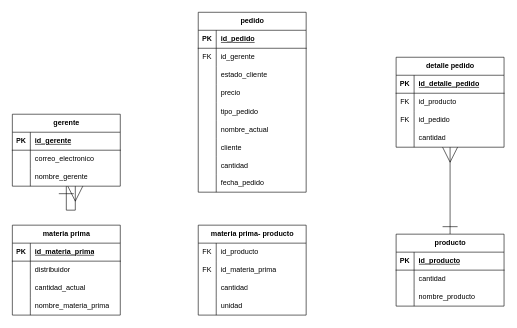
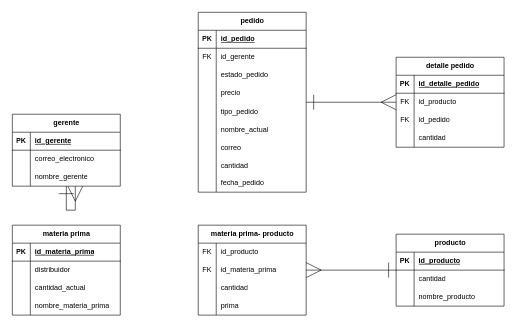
node "estado_cliente": label "estado_cliente" -> "estado_pedido"
edge "pedido" -- "detalle pedido": added
node "cliente": label "cliente" -> "correo"
edge "detalle pedido" -- "producto": removed
edge "materia prima- producto" -- "producto": added
node "unidad": label "unidad" -> "prima"
